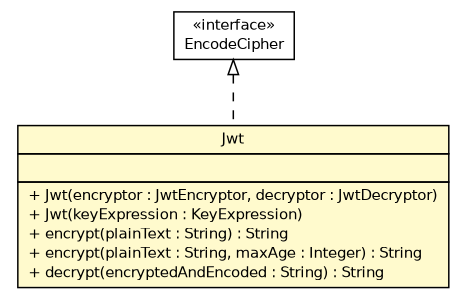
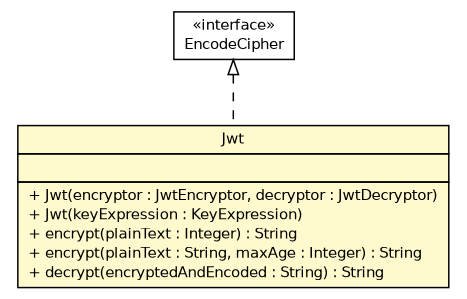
node "Jwt": text "+ encrypt(plainText : String) : String" -> "+ encrypt(plainText : Integer) : String"
